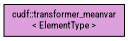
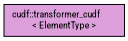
node "cudf::transformer_meanvar < ElementType >": label "cudf::transformer_meanvar < ElementType >" -> "cudf::transformer_cudf < ElementType >"
